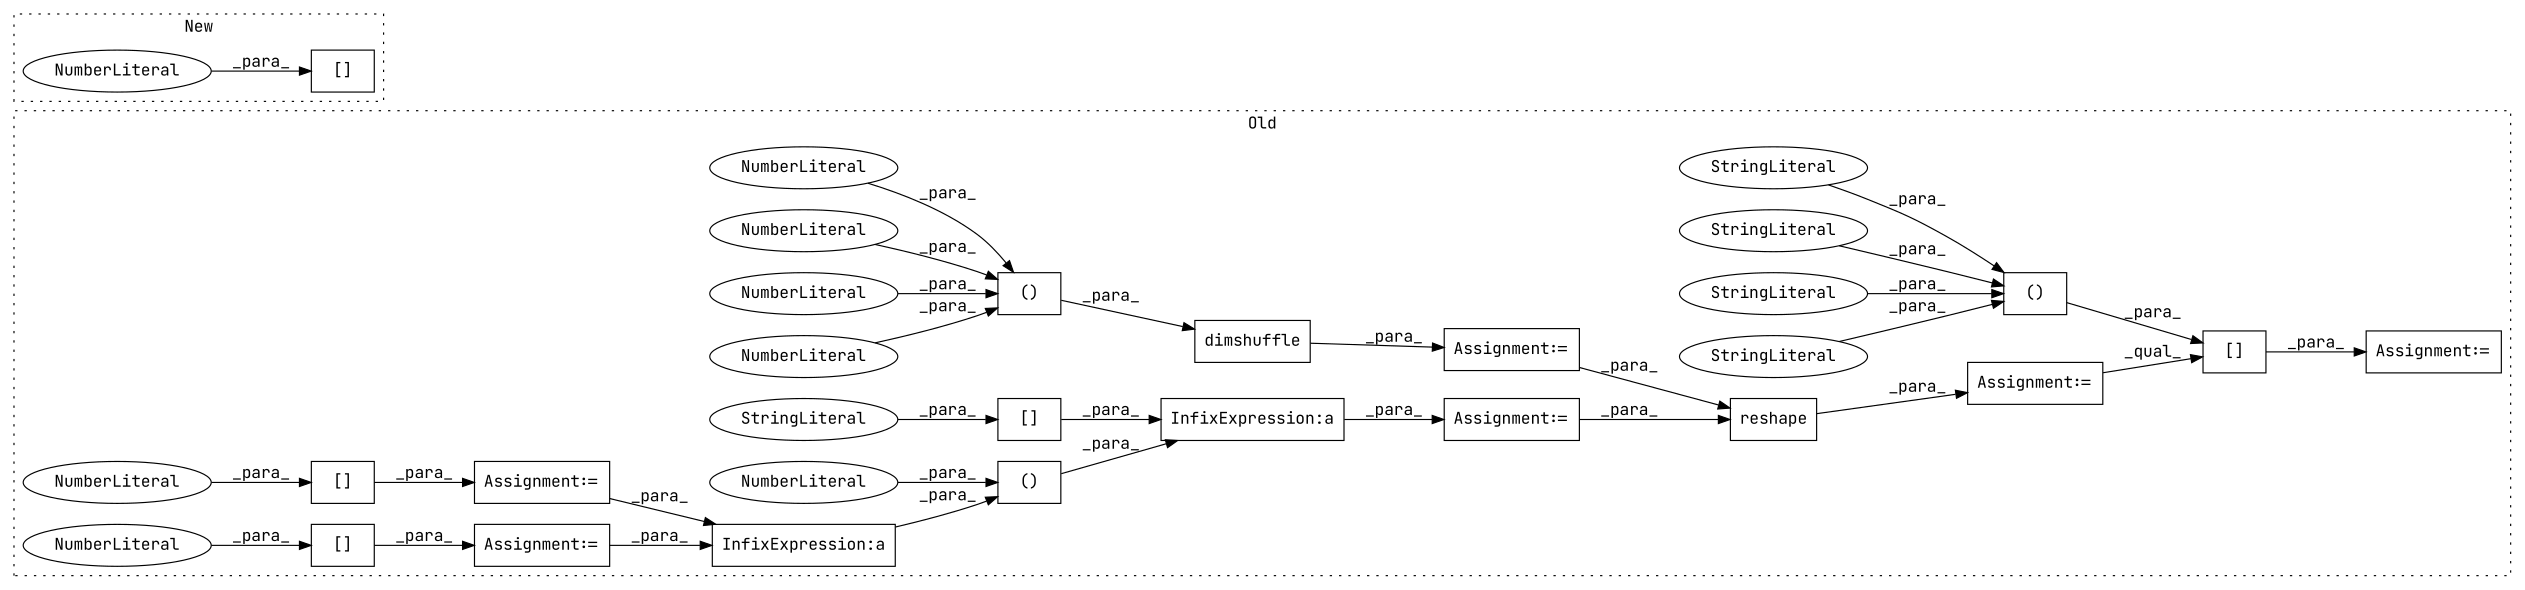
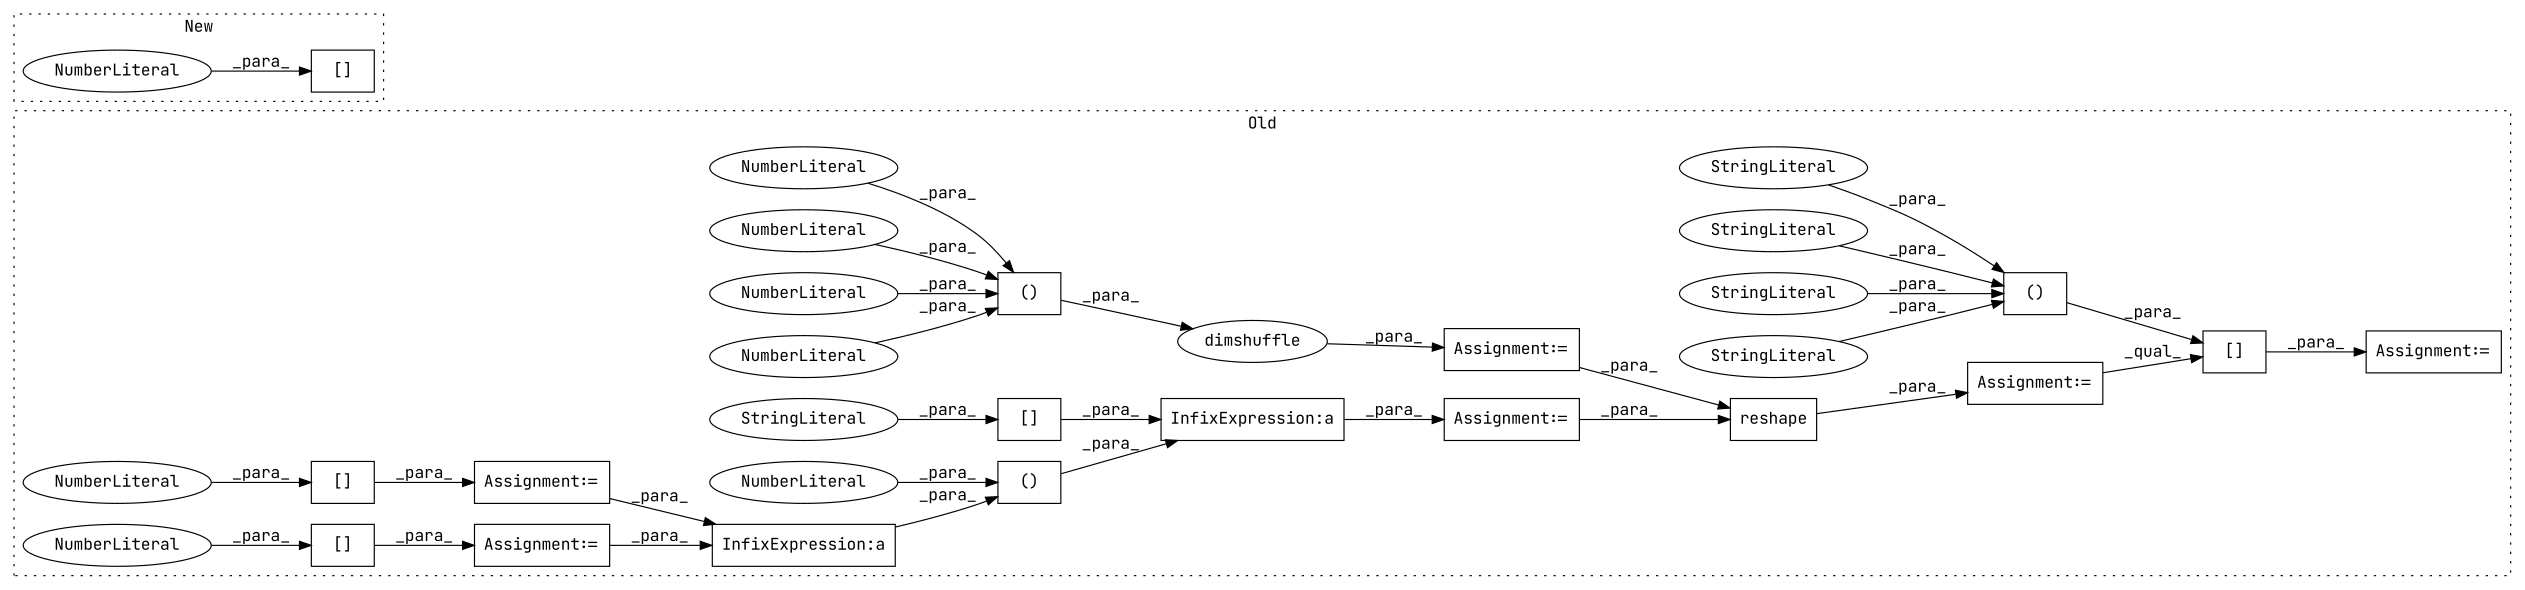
node "dimshuffle": shape box -> ellipse
